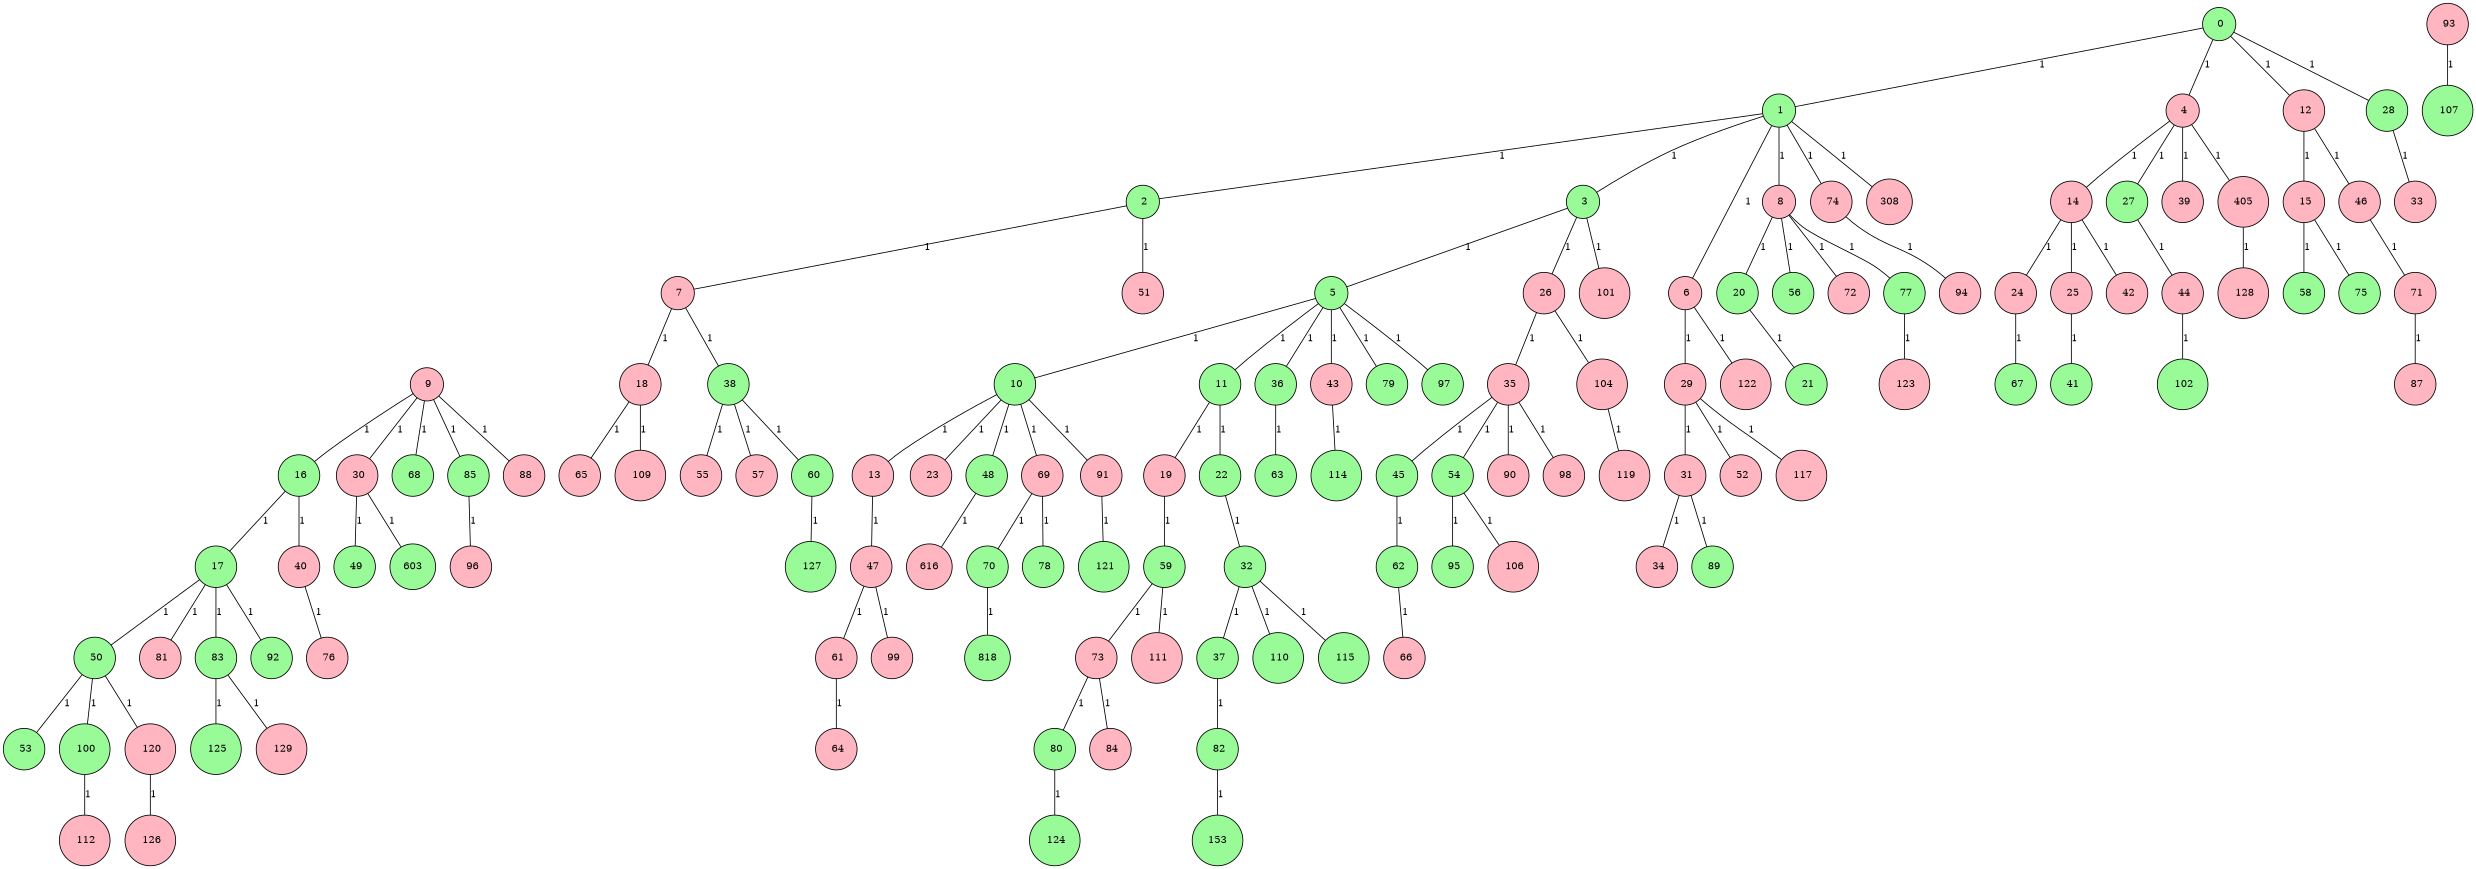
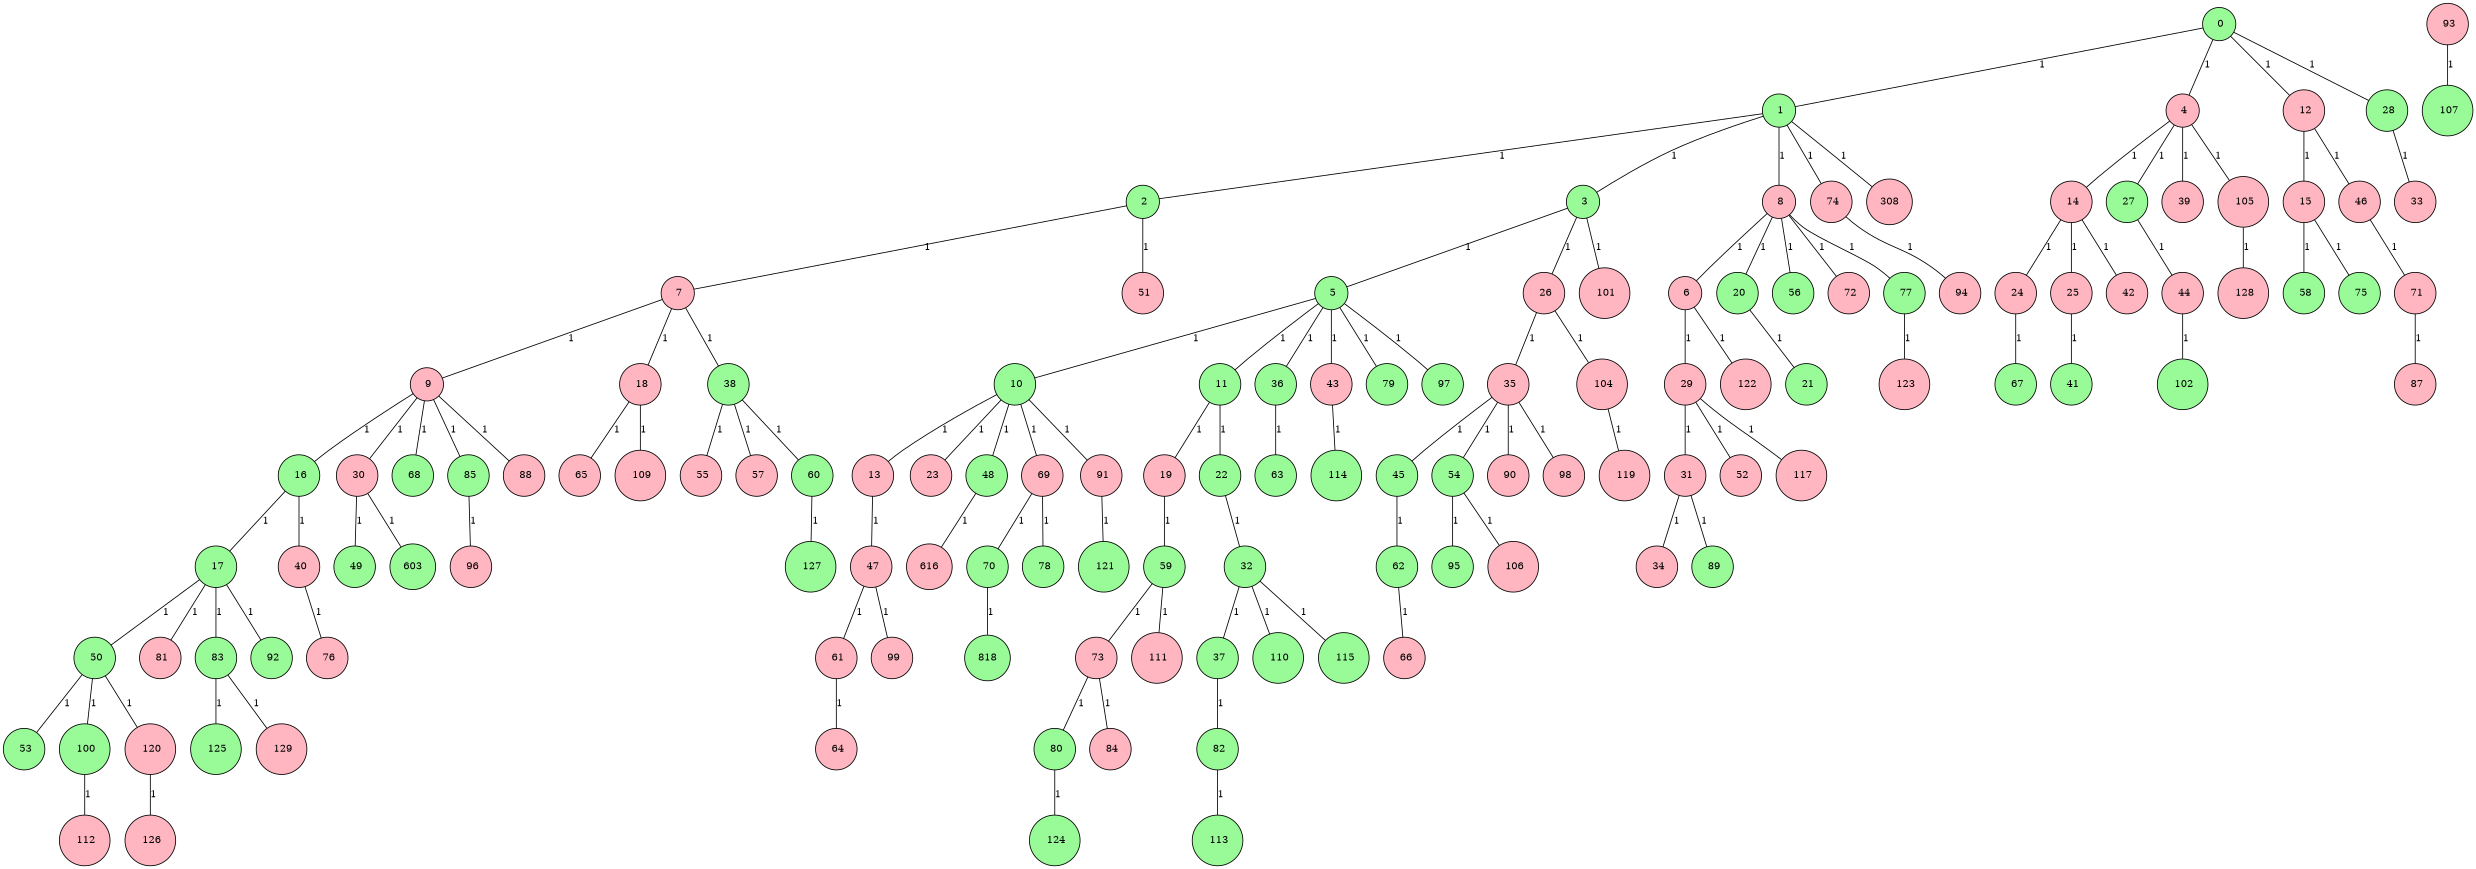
edge "1" -- "6": now "8" -- "6"
node "405": label "405" -> "105"
edge "7" -- "9": added, label "1"
node "153": label "153" -> "113"
